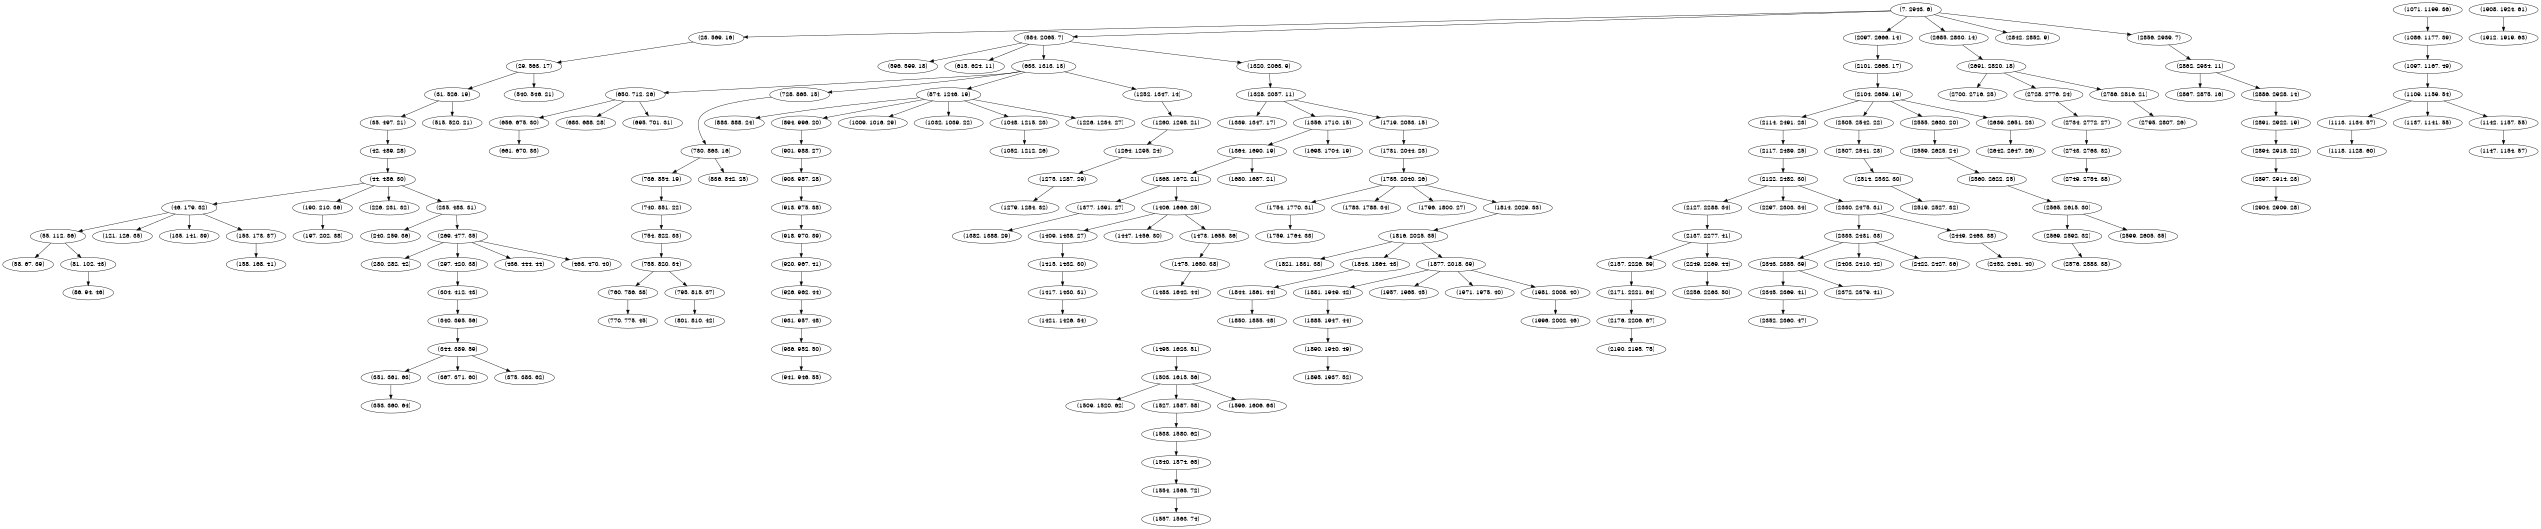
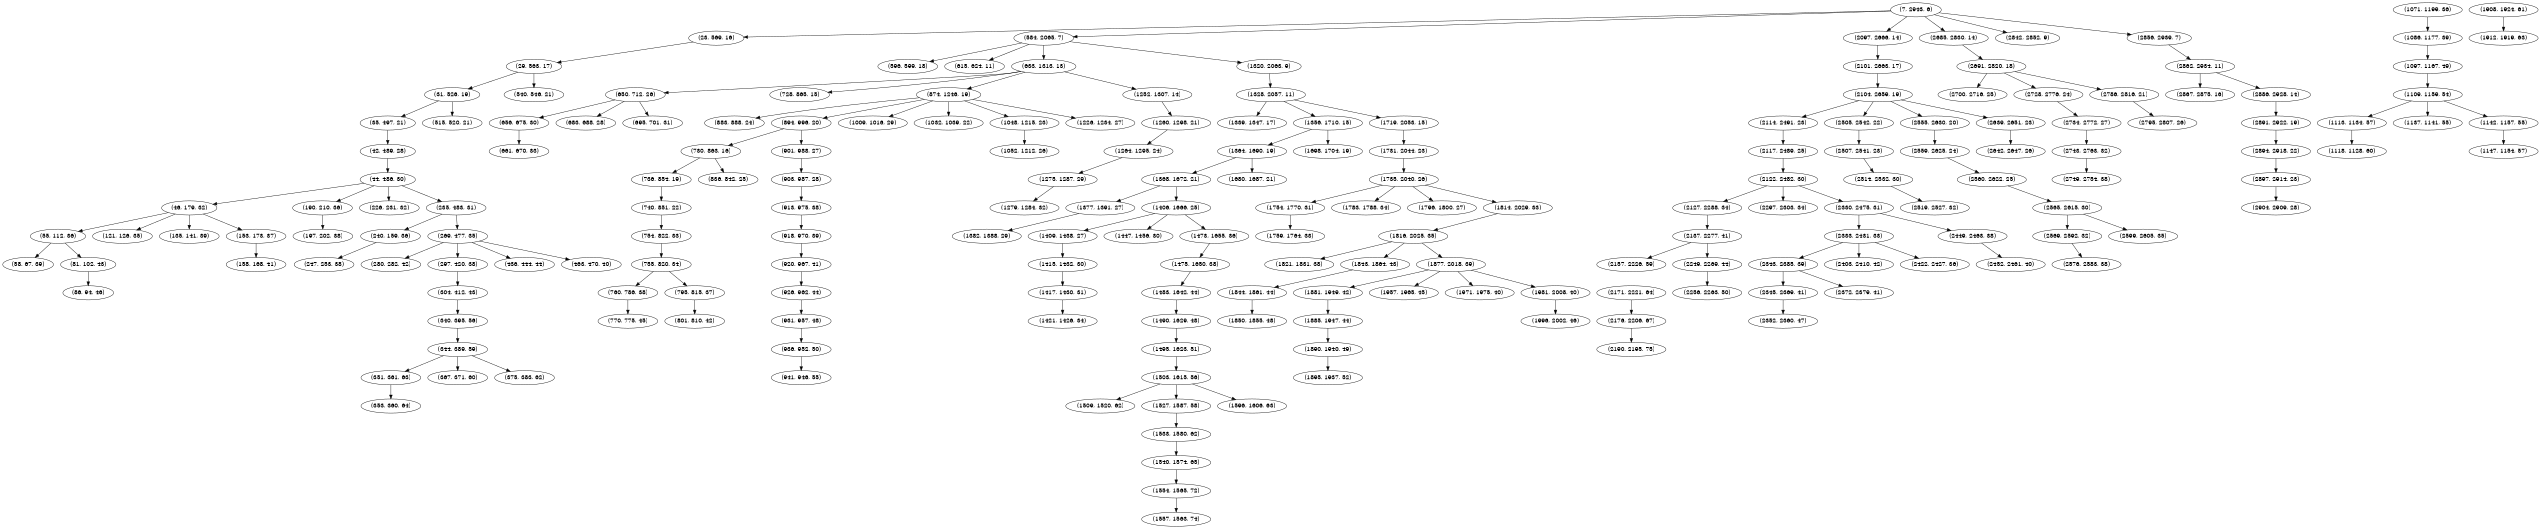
node "(1252, 1347, 14)": label "(1252, 1347, 14)" -> "(1252, 1307, 14)"
edge "(728, 865, 15)" -> "(730, 863, 16)": now "(894, 996, 20)" -> "(730, 863, 16)"
node "(240, 259, 36)": label "(240, 259, 36)" -> "(240, 159, 36)"
node "(247, 253, 38)": added
edge "(2157, 2226, 59)" -> "(2171, 2221, 64)": removed
node "(1490, 1629, 48)": added
